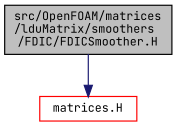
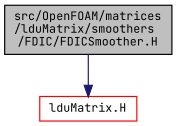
node "matrices.H": label "matrices.H" -> "lduMatrix.H"
